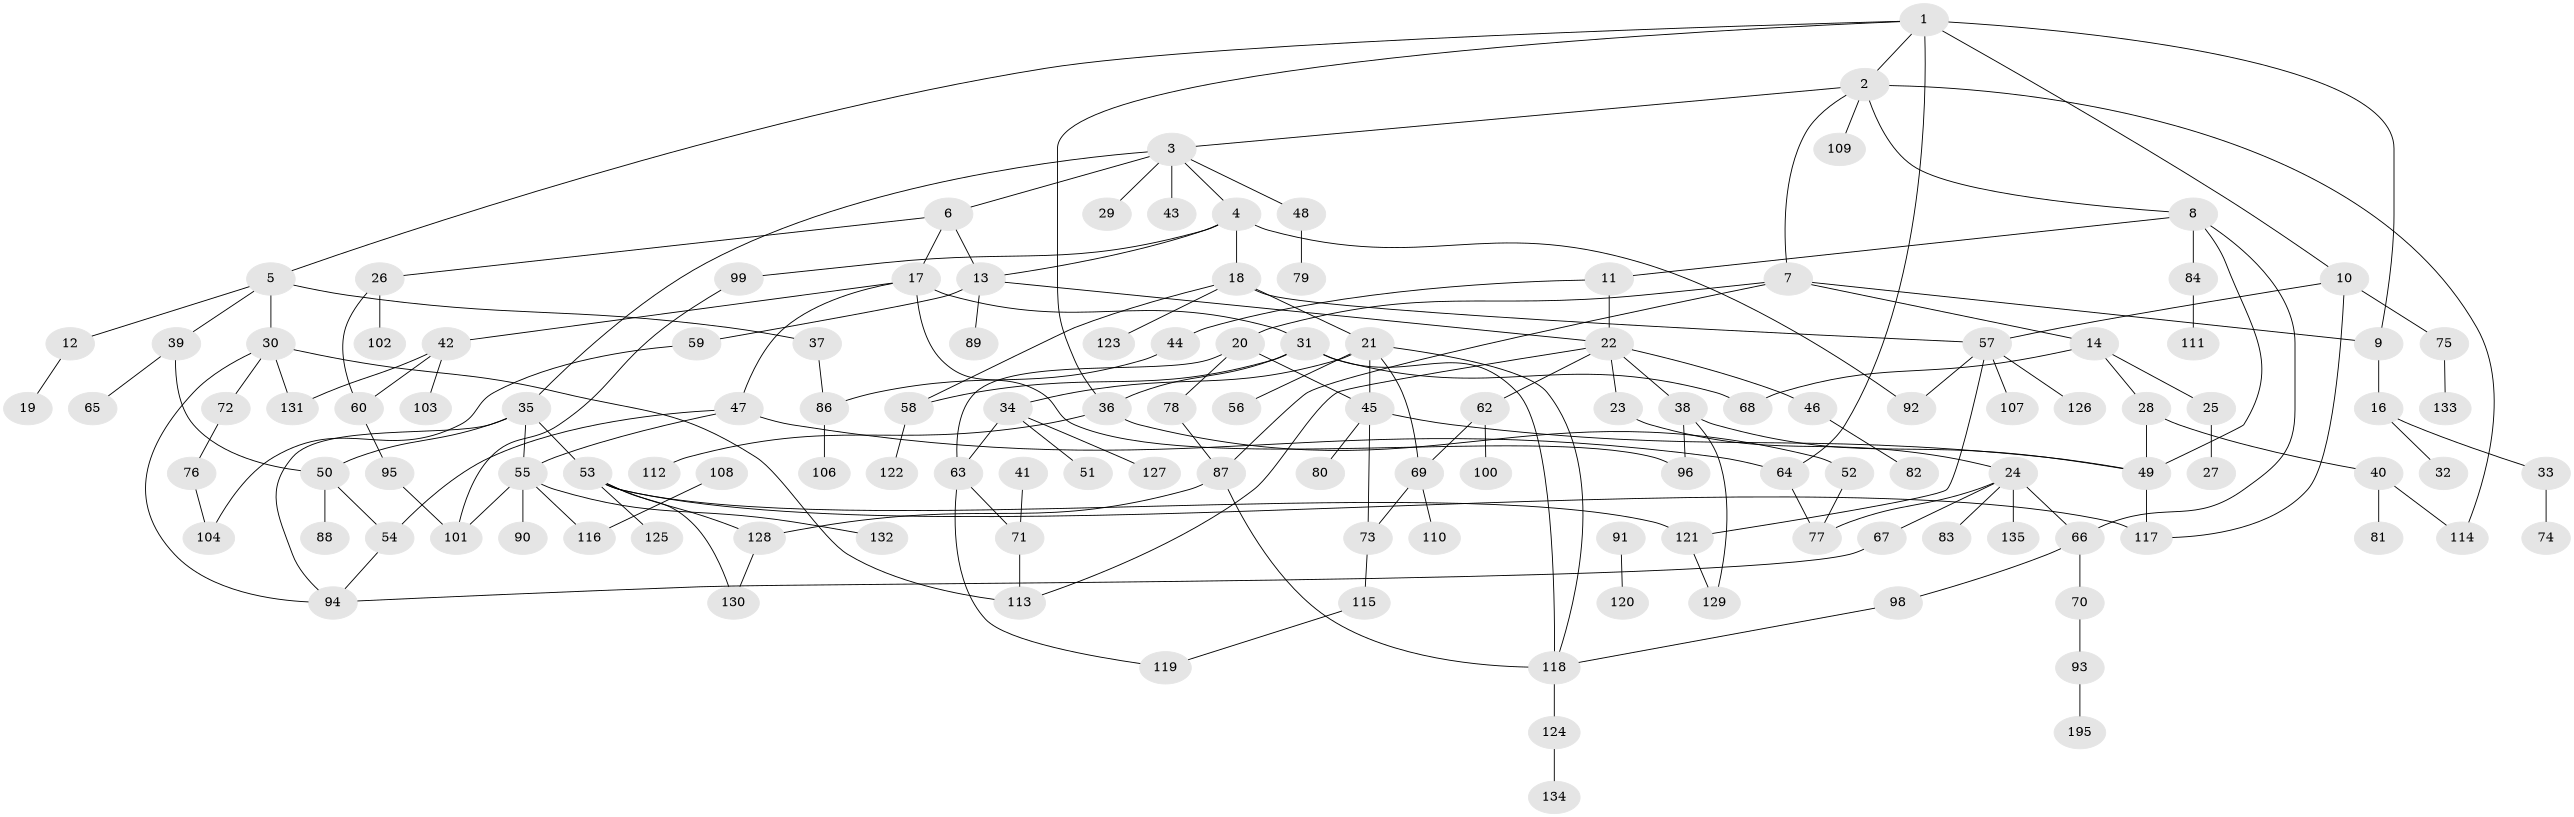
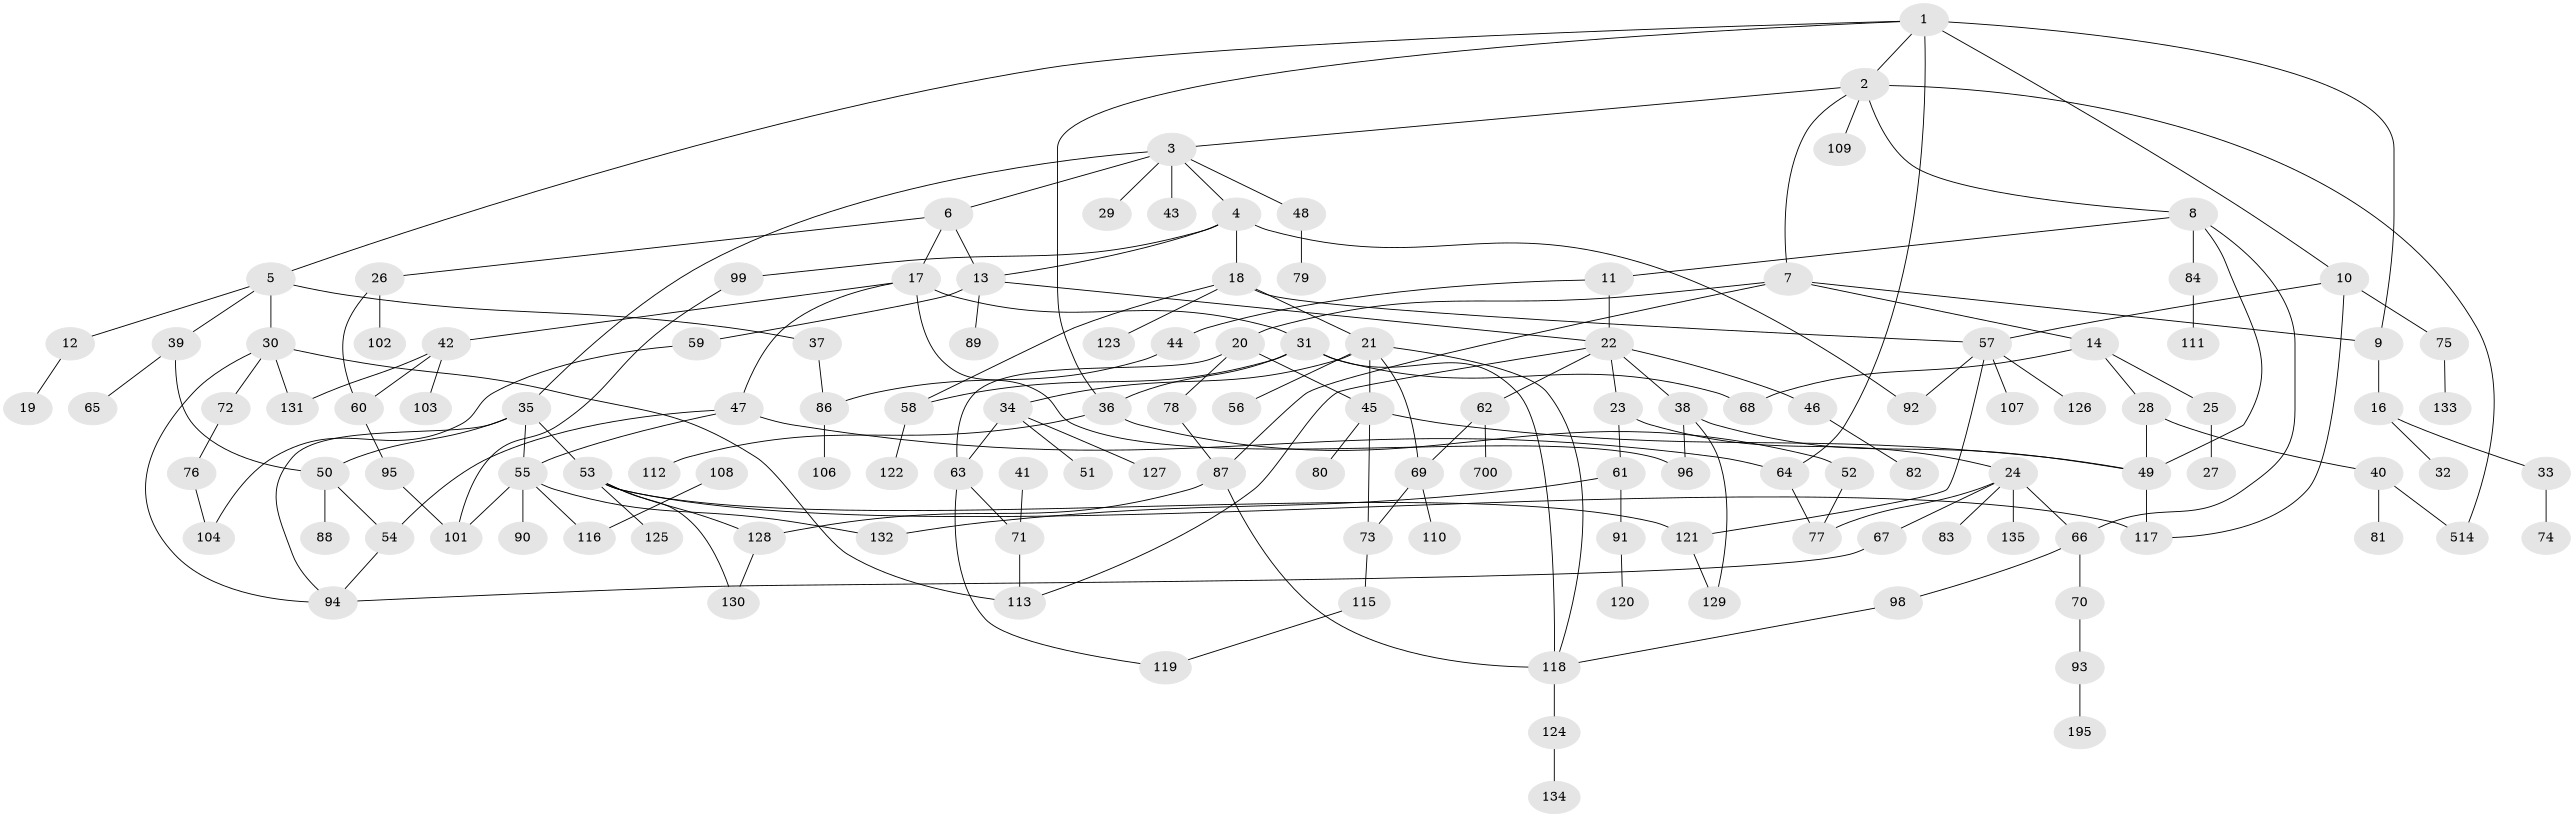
node "100": label "100" -> "700"
node "61": added
node "114": label "114" -> "514"
